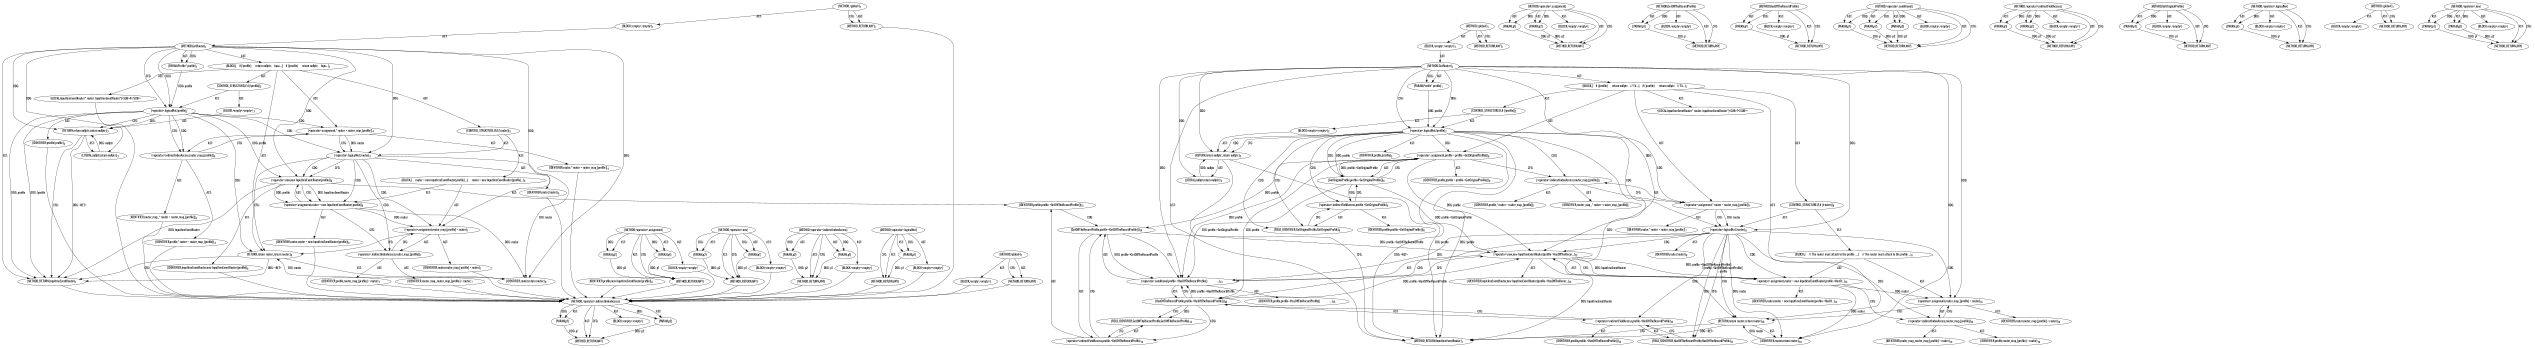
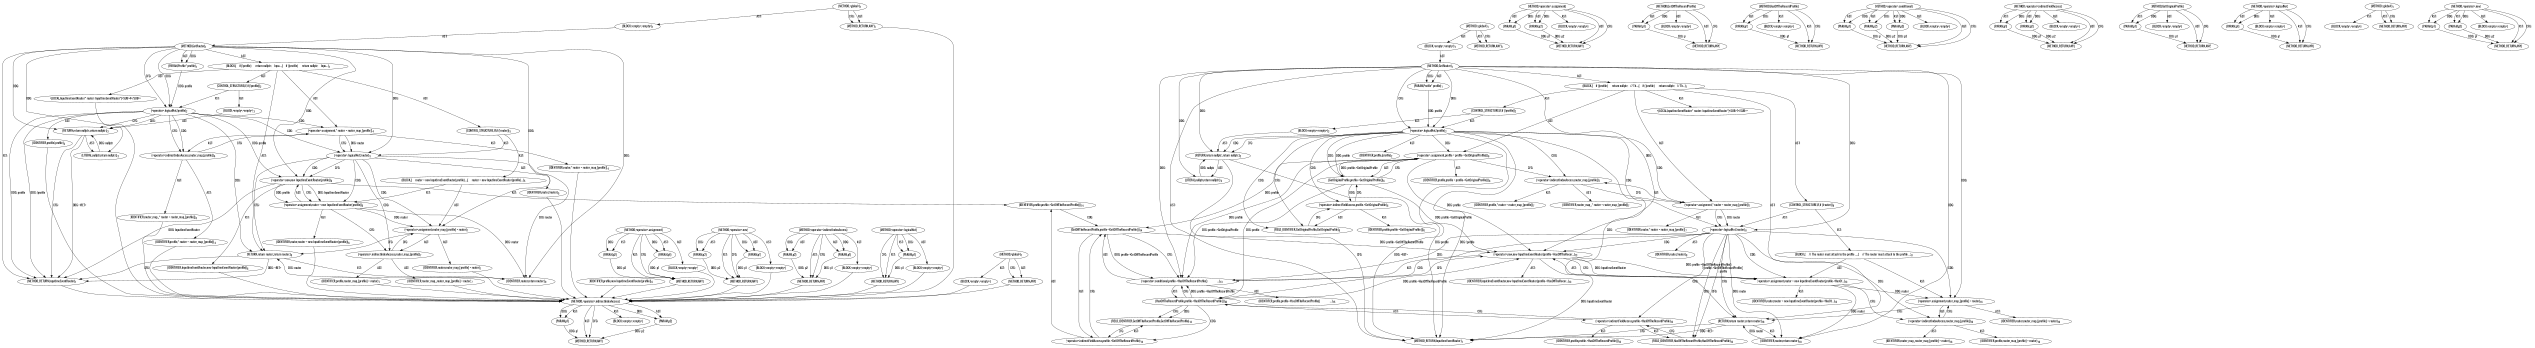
node "(IDENTIFIER,profile,profile->GetOffTheRecordProfile())": text "15" -> "14"
